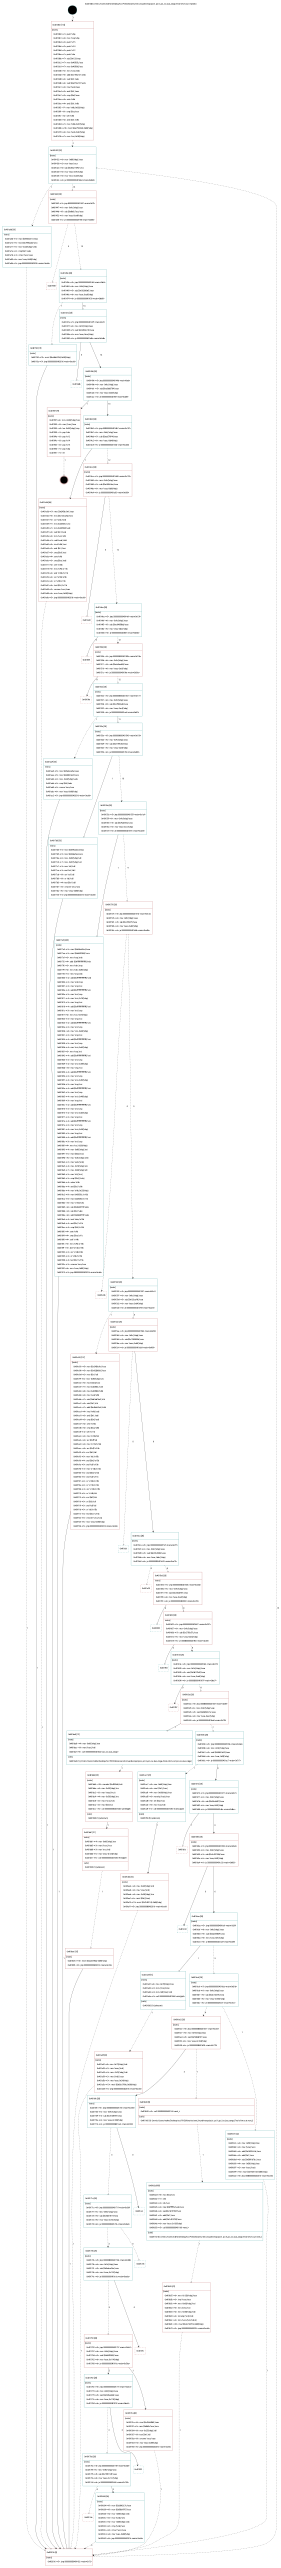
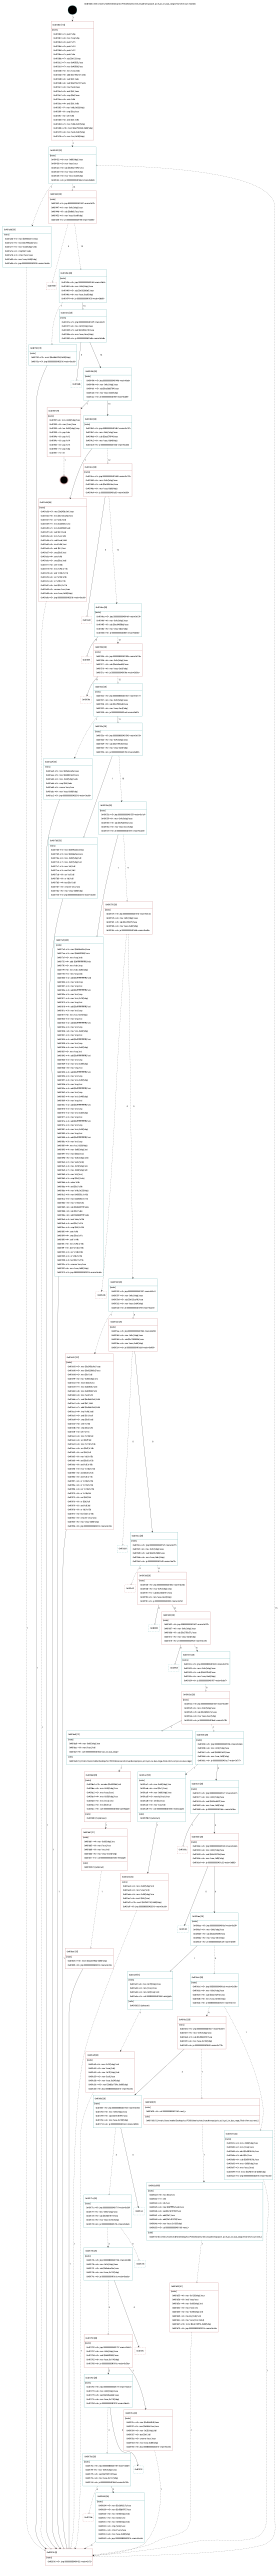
node "0x401f97": removed
